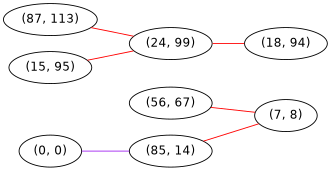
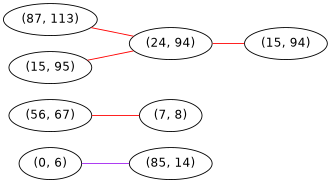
node "(24, 99)": label "(24, 99)" -> "(24, 94)"
node "(18, 94)": label "(18, 94)" -> "(15, 94)"
edge "(7, 8)" -- "(85, 14)": removed
node "(0, 0)": label "(0, 0)" -> "(0, 6)"
